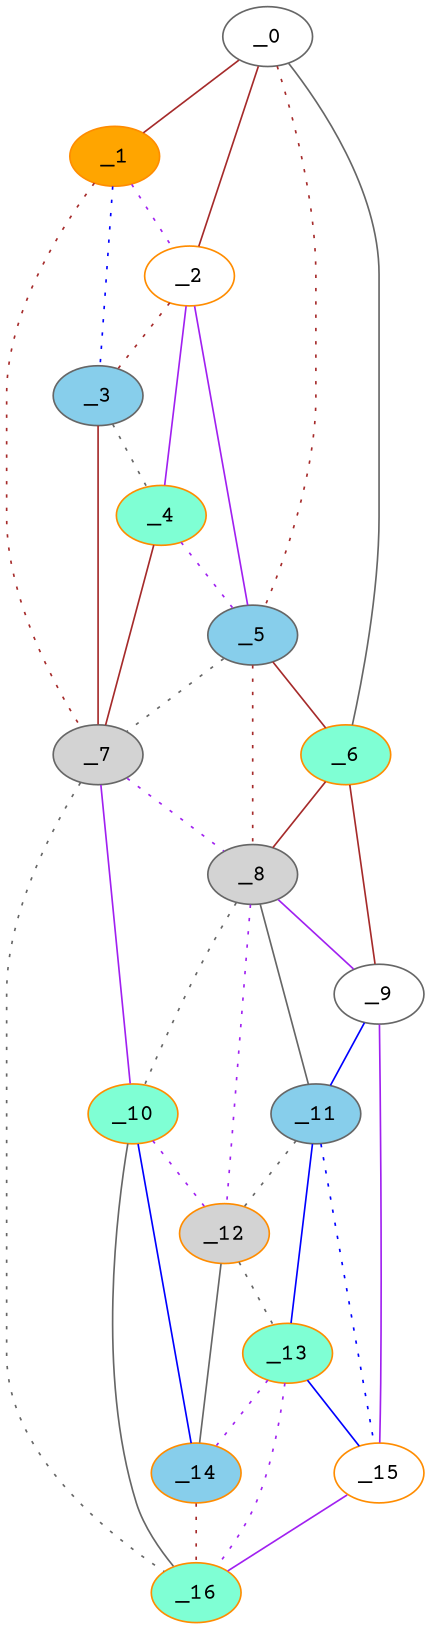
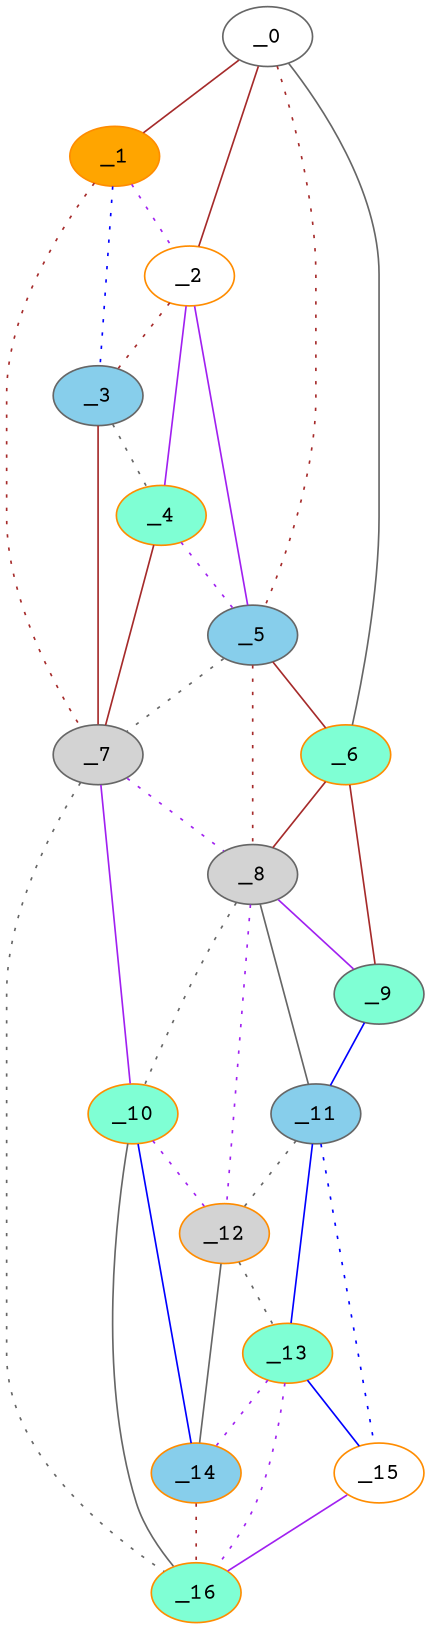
node "_9": fillcolor white -> aquamarine
edge "_9" -- "_15": removed
